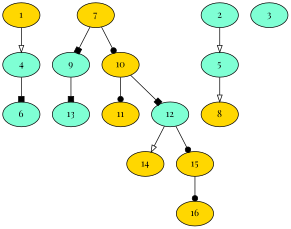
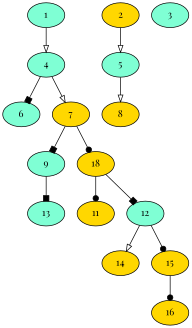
node "1": fillcolor gold -> aquamarine
node "2": fillcolor aquamarine -> gold
node "10": label "10" -> "18"
edge "4" -> "7": added
